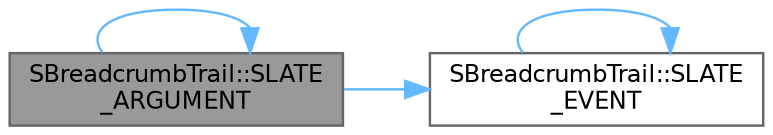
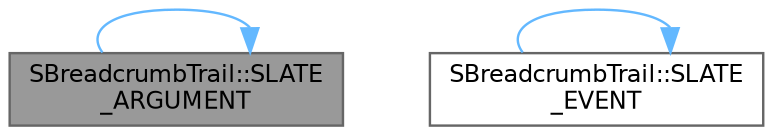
edge "SBreadcrumbTrail::SLATE _ARGUMENT" -> "SBreadcrumbTrail::SLATE _EVENT": removed
